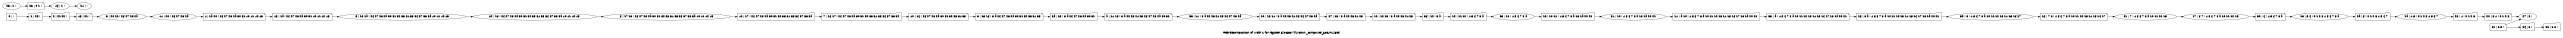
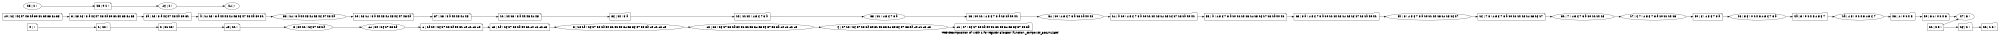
node "7 | 16 17 : 26 27 28 29 30 31 32 33 34 35 36 37 38 39": removed
